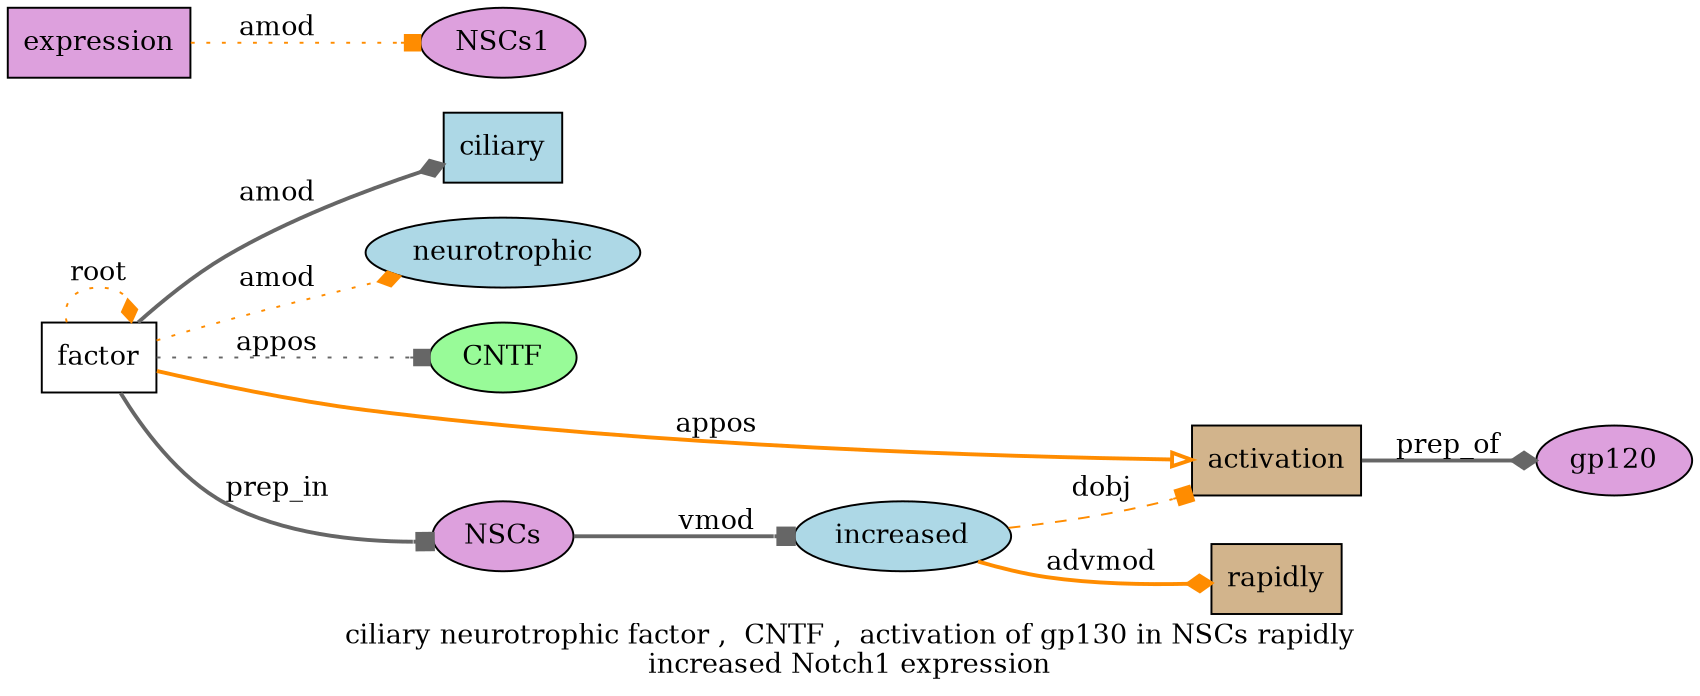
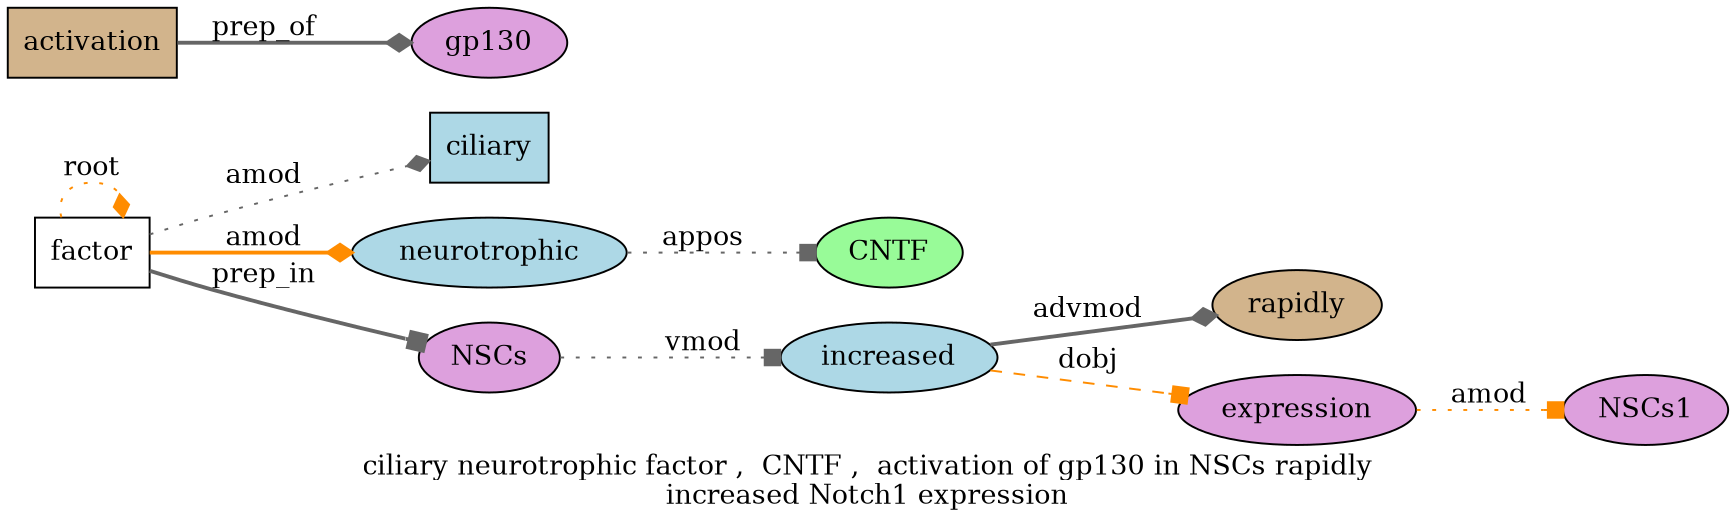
node "expression": shape box -> ellipse
edge "factor" -> "ciliary": style bold -> dotted
edge "factor" -> "neurotrophic": style dotted -> bold
edge "factor" -> "CNTF": now "neurotrophic" -> "CNTF"
edge "factor" -> "activation": removed, label "appos"
node "gp120": label "gp120" -> "gp130"
edge "increased" -> "activation": now "increased" -> "expression"
edge "NSCs" -> "increased": style bold -> dotted
node "rapidly": shape box -> ellipse
edge "increased" -> "rapidly": color darkorange -> gray40
